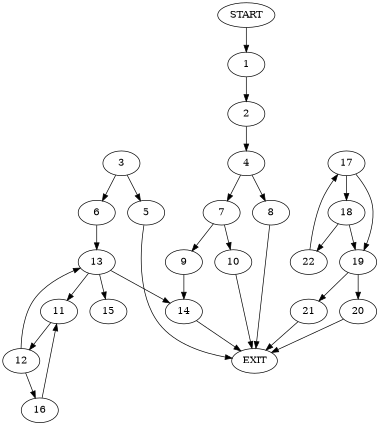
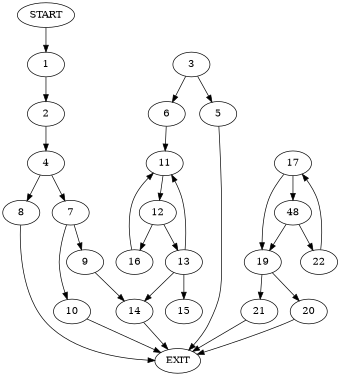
node "18": label "18" -> "48"
edge "6" -> "13": now "6" -> "11"
